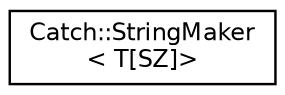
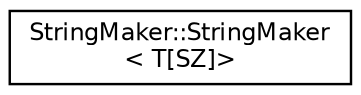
node "Catch::StringMaker < T[SZ]>": label "Catch::StringMaker < T[SZ]>" -> "StringMaker::StringMaker < T[SZ]>"
